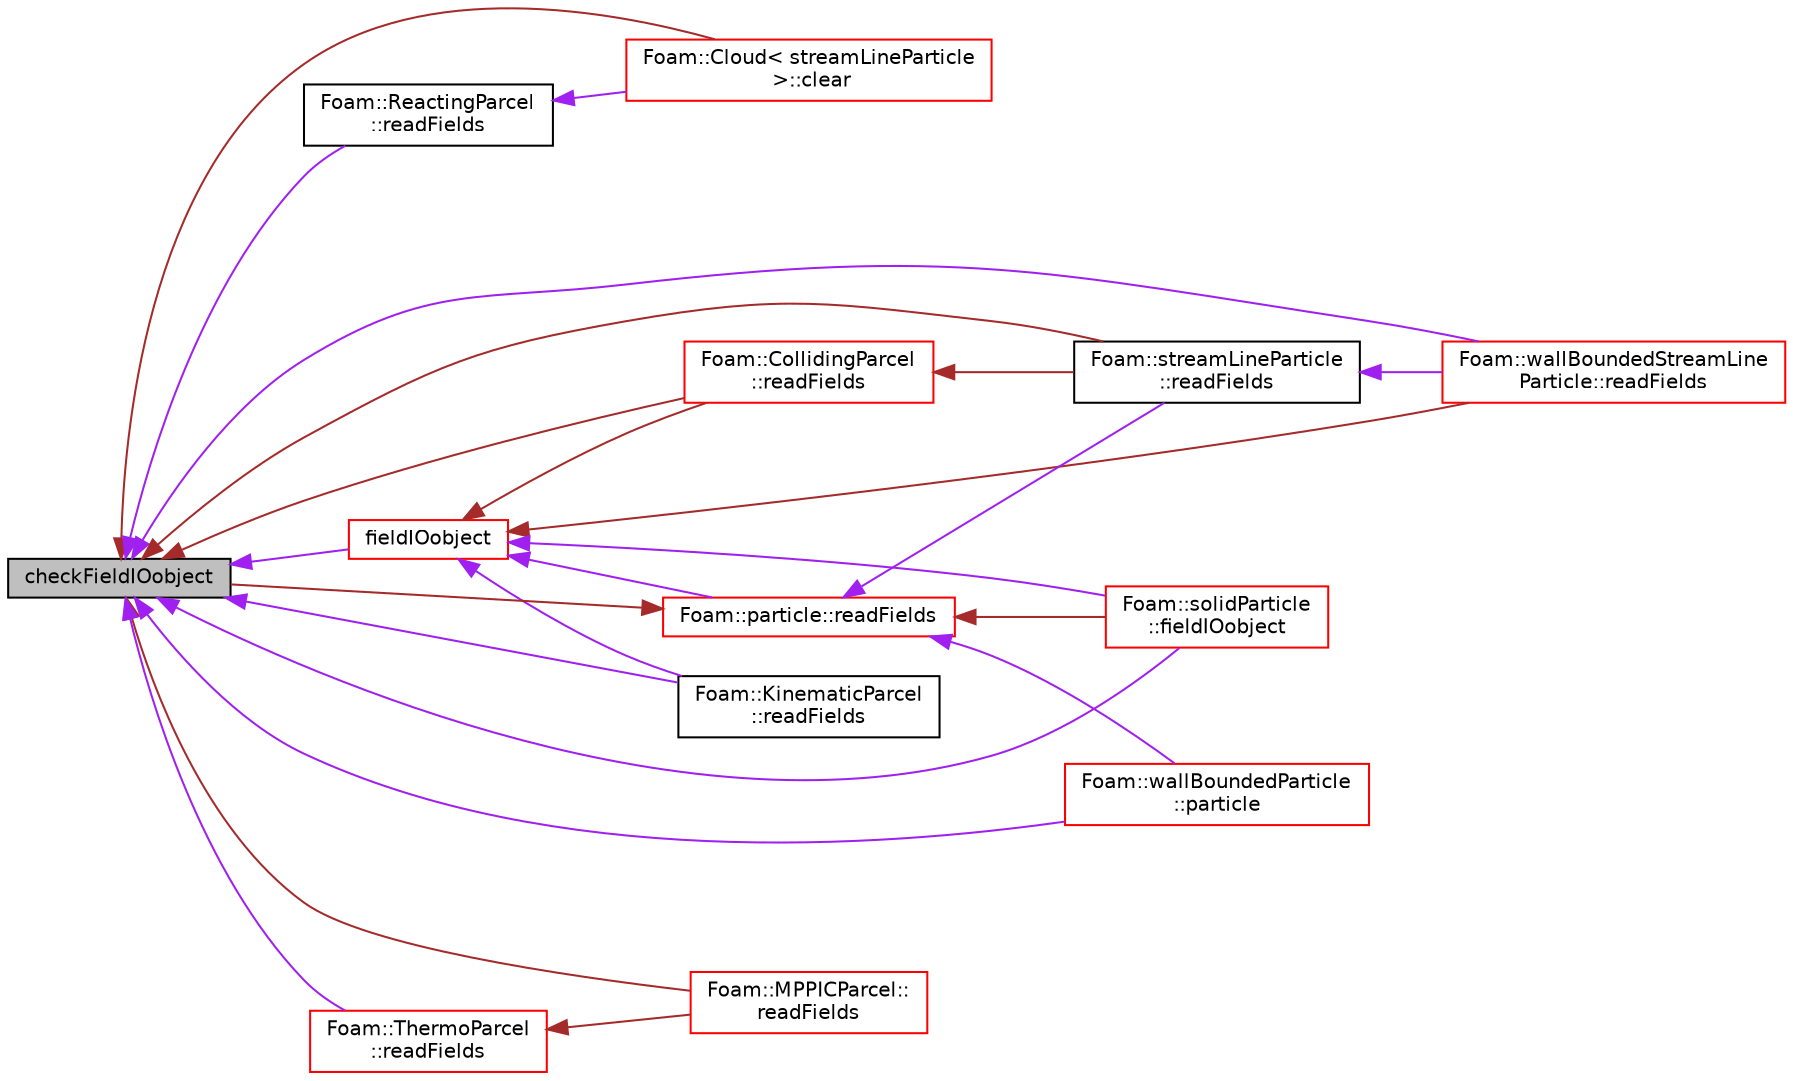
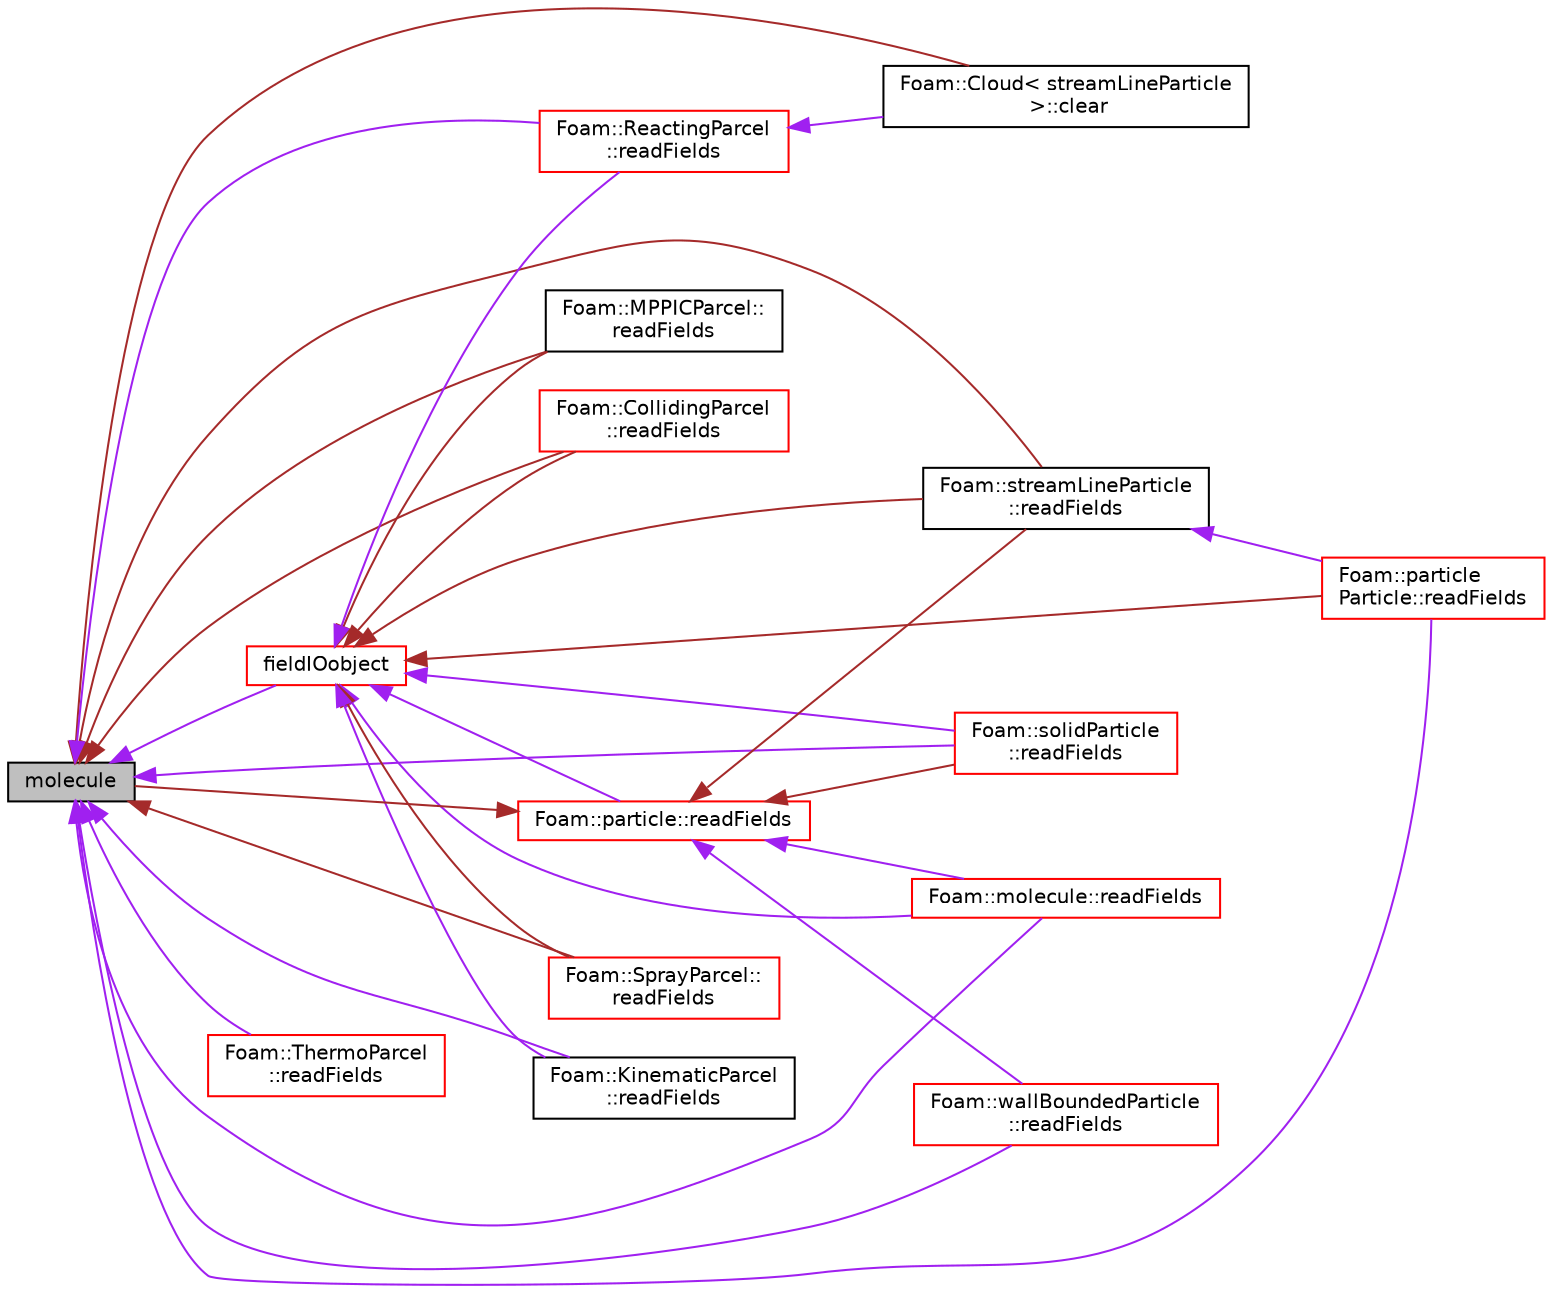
node "Foam::Cloud< streamLineParticle >::clear": color red -> black
node "Foam::ReactingParcel ::readFields": color black -> red
edge "Foam::ReactingParcel ::readFields" -> "fieldIOobject": added
edge "Foam::streamLineParticle ::readFields" -> "Foam::CollidingParcel ::readFields": now "Foam::streamLineParticle ::readFields" -> "fieldIOobject"
node "Foam::wallBoundedStreamLine Particle::readFields": label "Foam::wallBoundedStreamLine Particle::readFields" -> "Foam::particle Particle::readFields"
edge "Foam::streamLineParticle ::readFields" -> "Foam::particle::readFields": color purple -> brown
node "checkFieldIOobject": label "checkFieldIOobject" -> "molecule"
node "Foam::solidParticle ::fieldIOobject": label "Foam::solidParticle ::fieldIOobject" -> "Foam::solidParticle ::readFields"
node "Foam::wallBoundedParticle ::particle": label "Foam::wallBoundedParticle ::particle" -> "Foam::wallBoundedParticle ::readFields"
node "Foam::molecule::readFields": added
node "Foam::SprayParcel:: readFields": added
node "Foam::MPPICParcel:: readFields": color red -> black
edge "Foam::MPPICParcel:: readFields" -> "Foam::ThermoParcel ::readFields": now "Foam::MPPICParcel:: readFields" -> "fieldIOobject"
